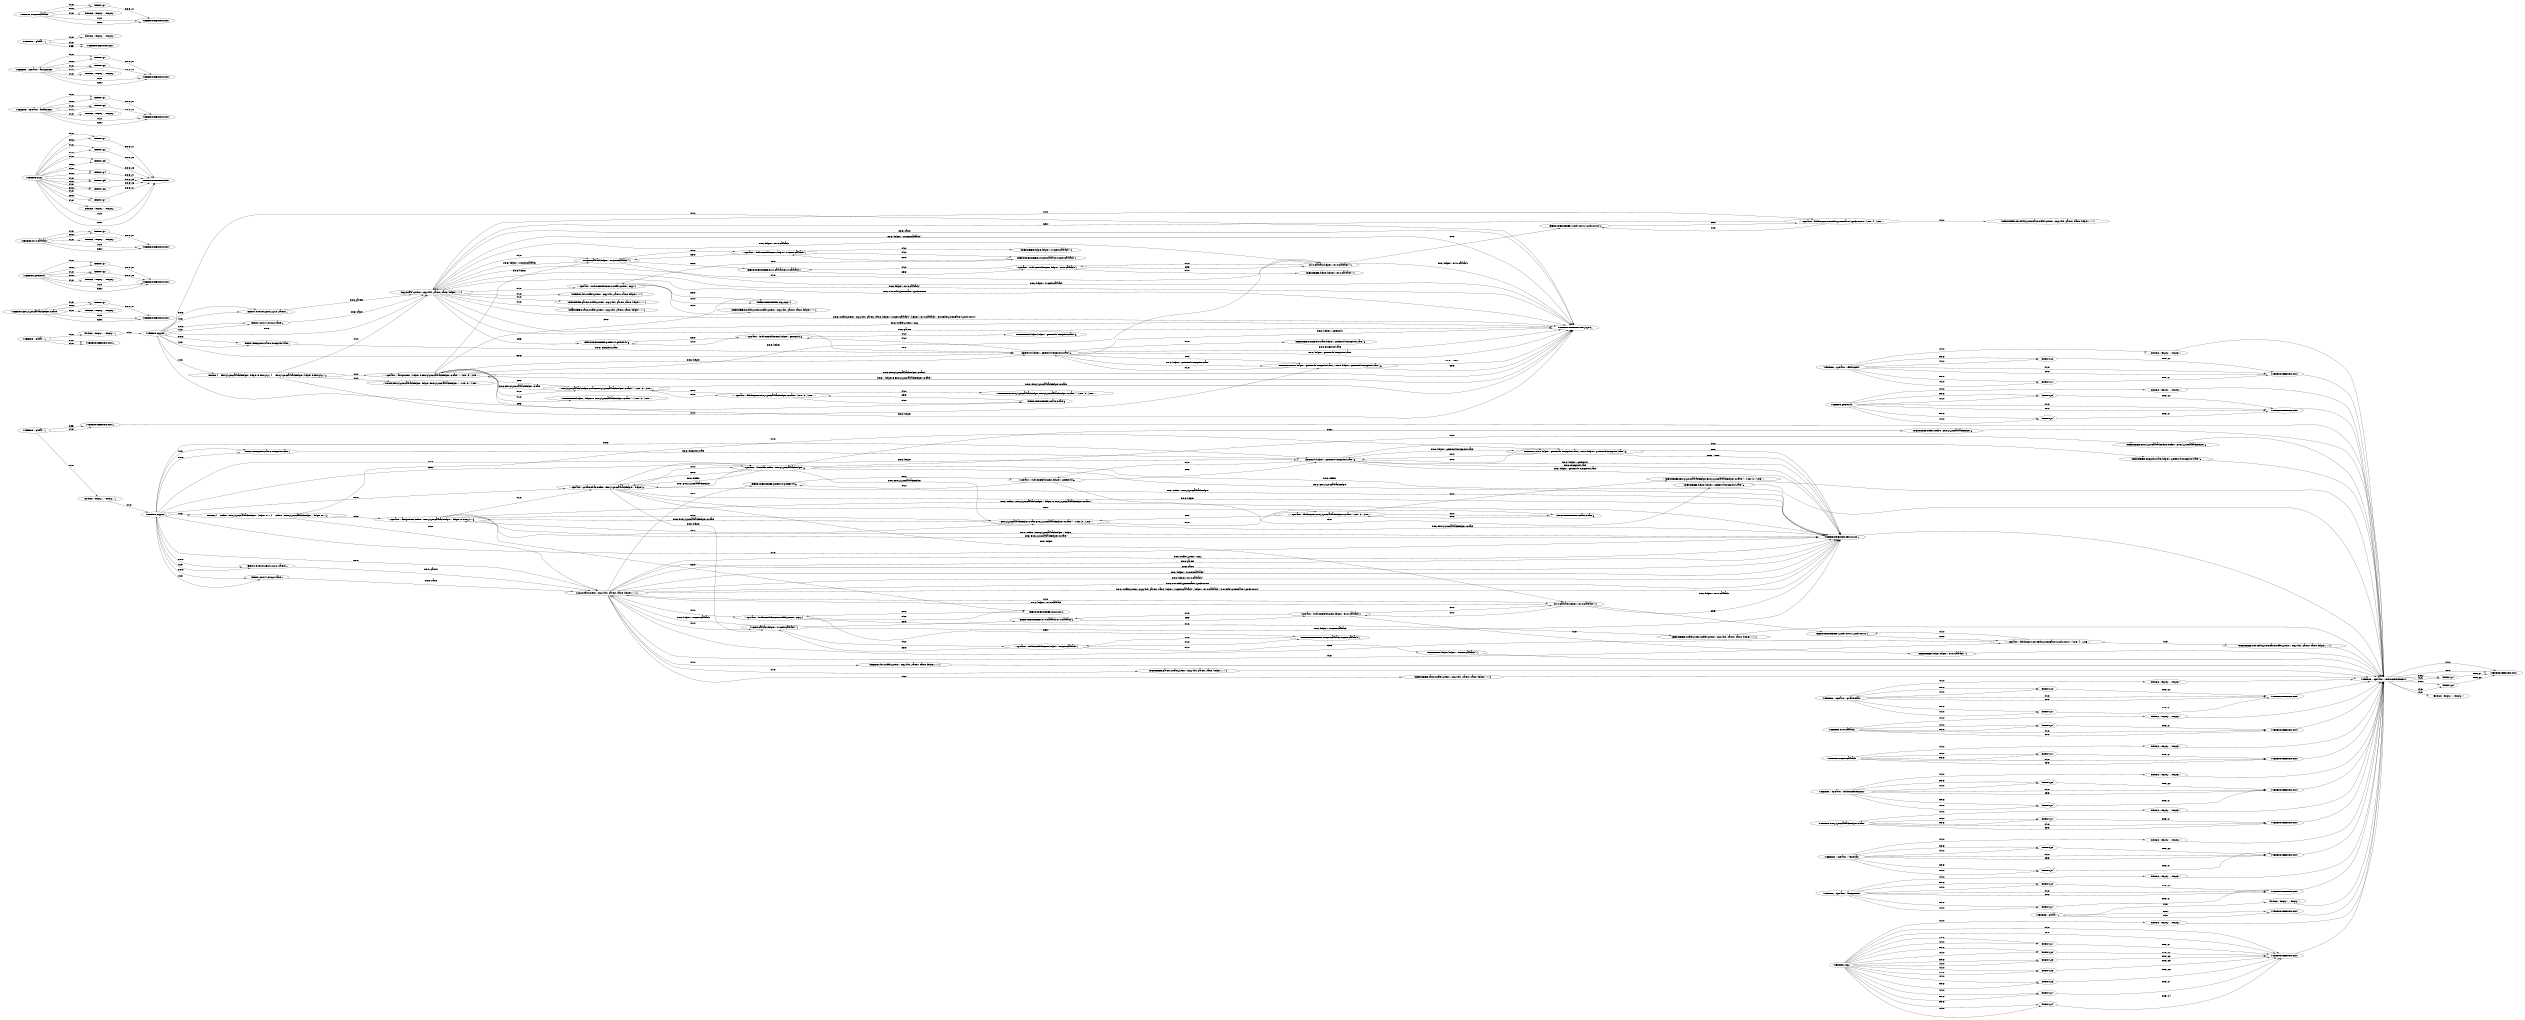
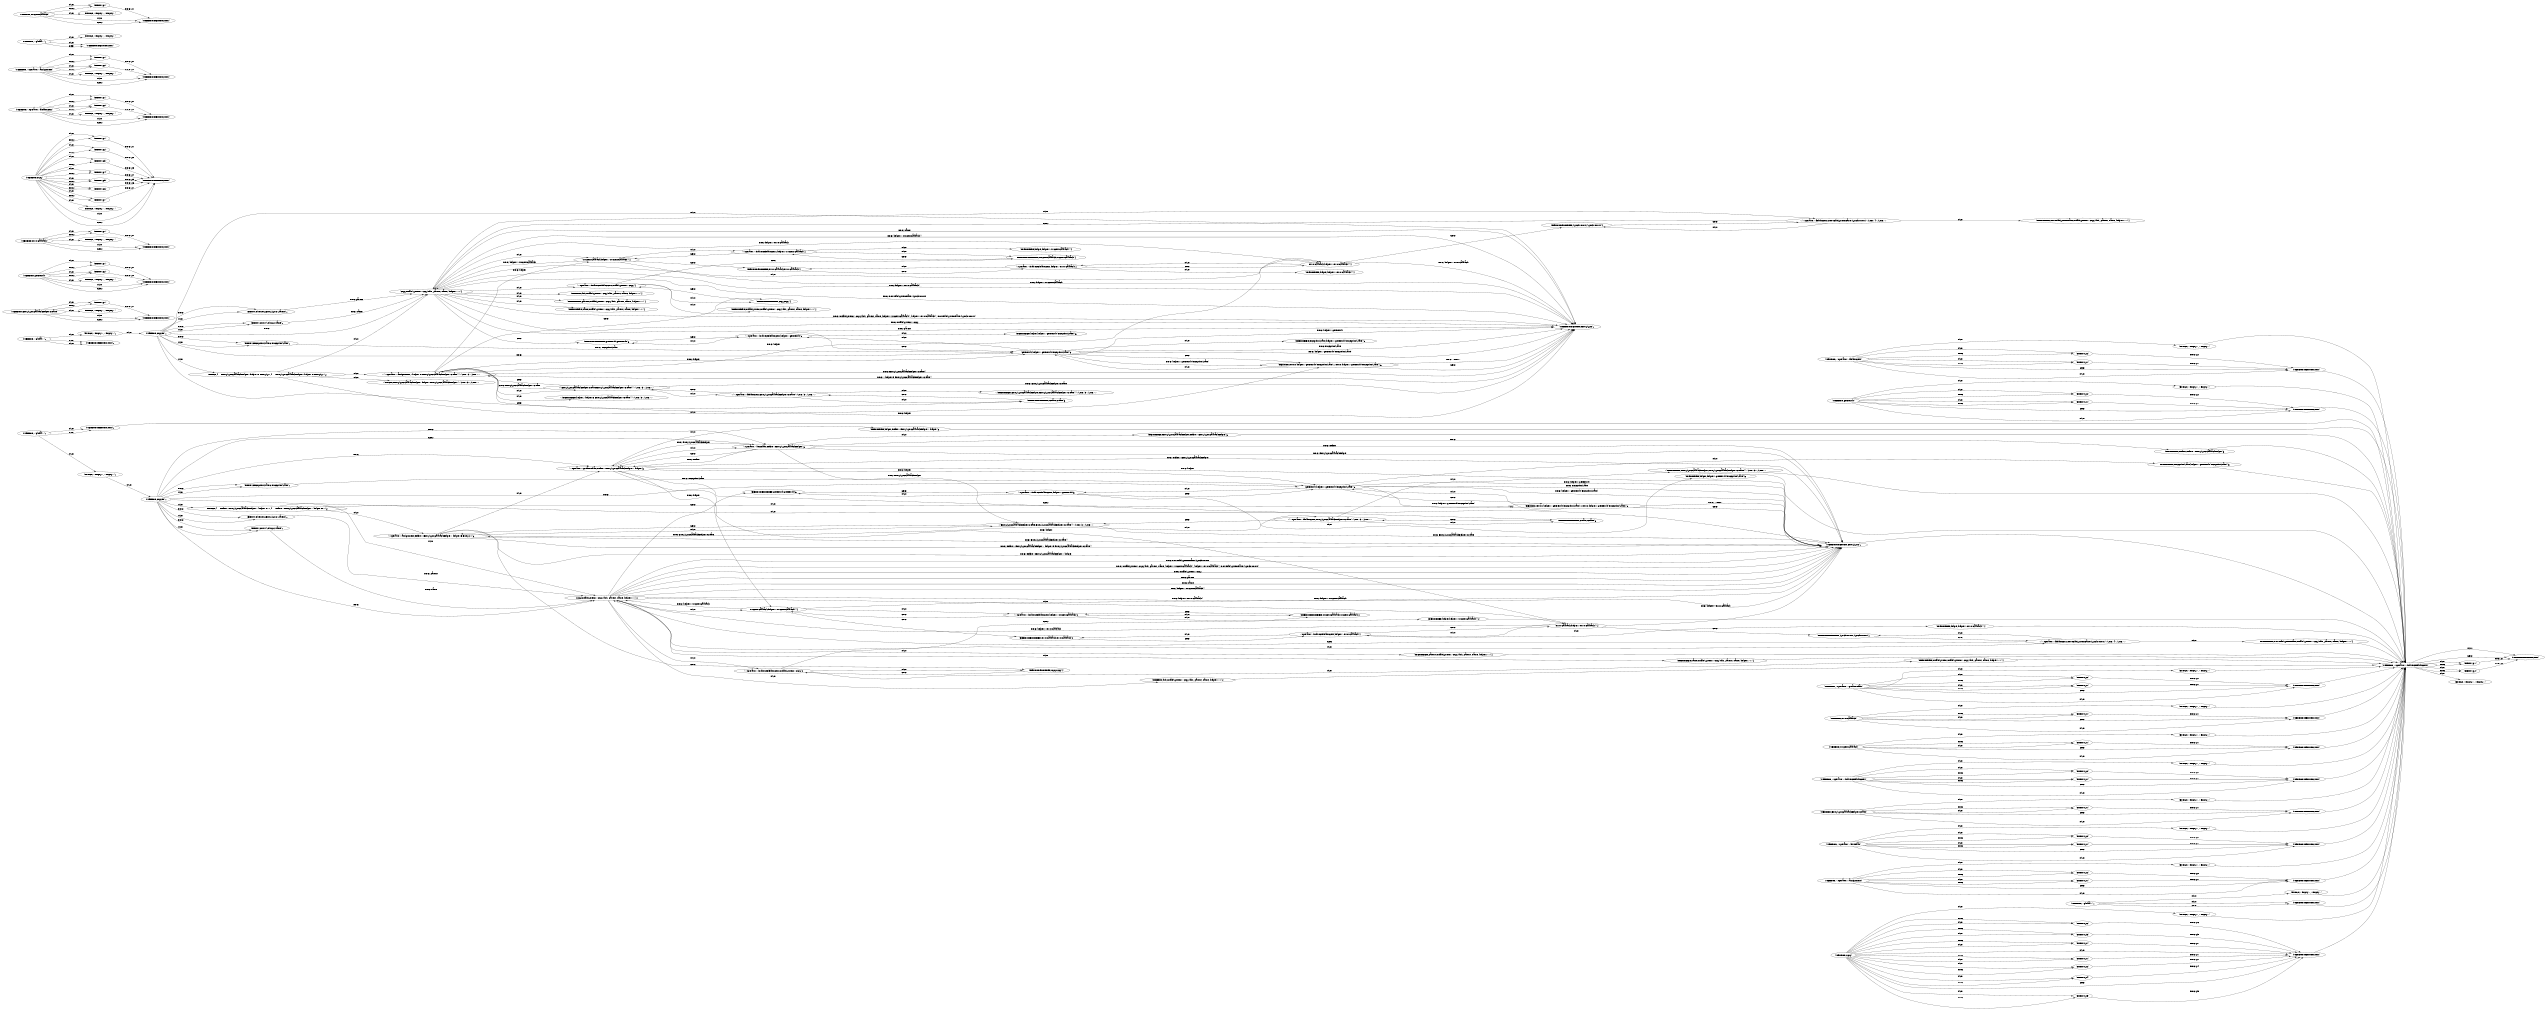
node "(IDENTIFIER,helper,RefPtr<EntrySyncCallbackHelper> helper)": added
